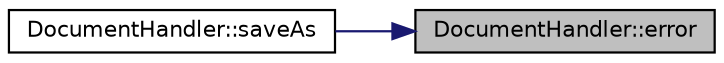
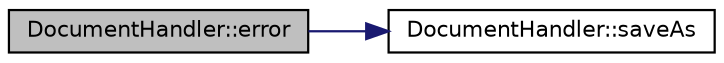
edge "DocumentHandler::saveAs" -> "DocumentHandler::error": reversed
